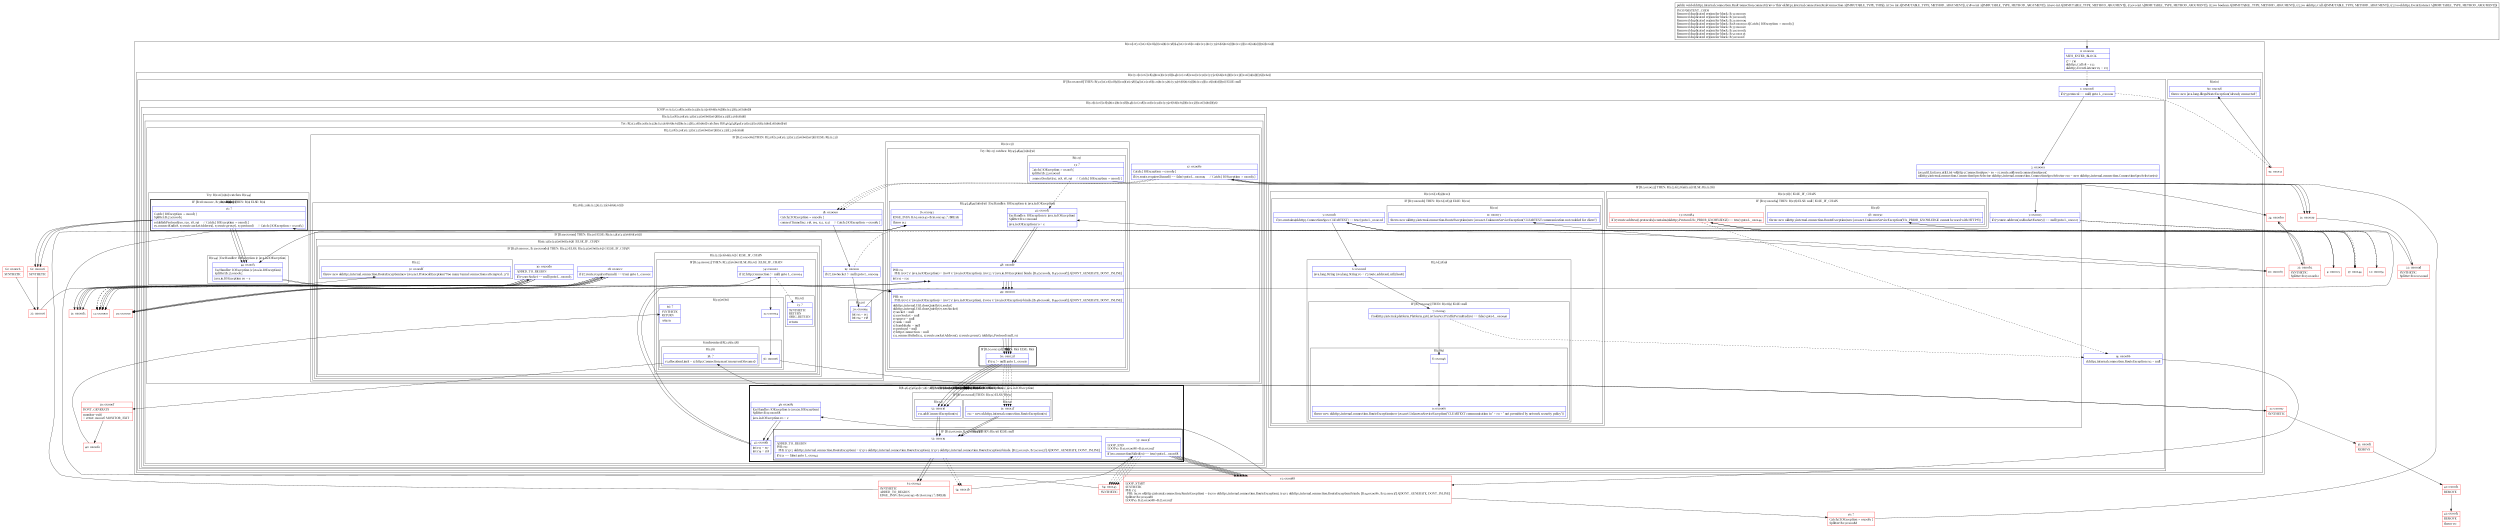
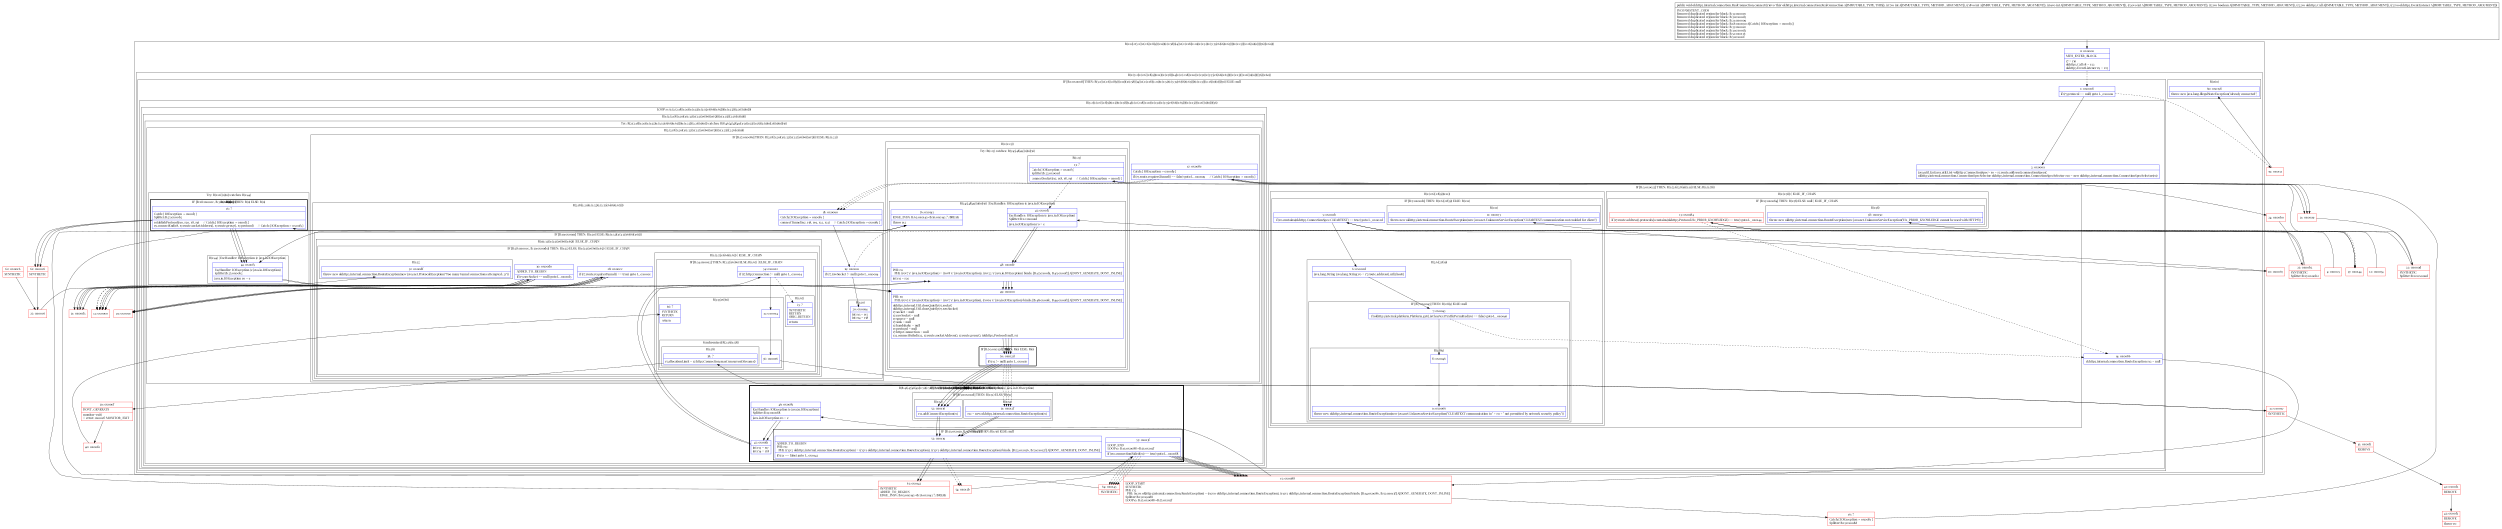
edge "22: 0x00ad" -> "23: ?": added
node "3: 0x0023": removed
edge "20: 0x00a4" -> "24: 0x00b0": removed
